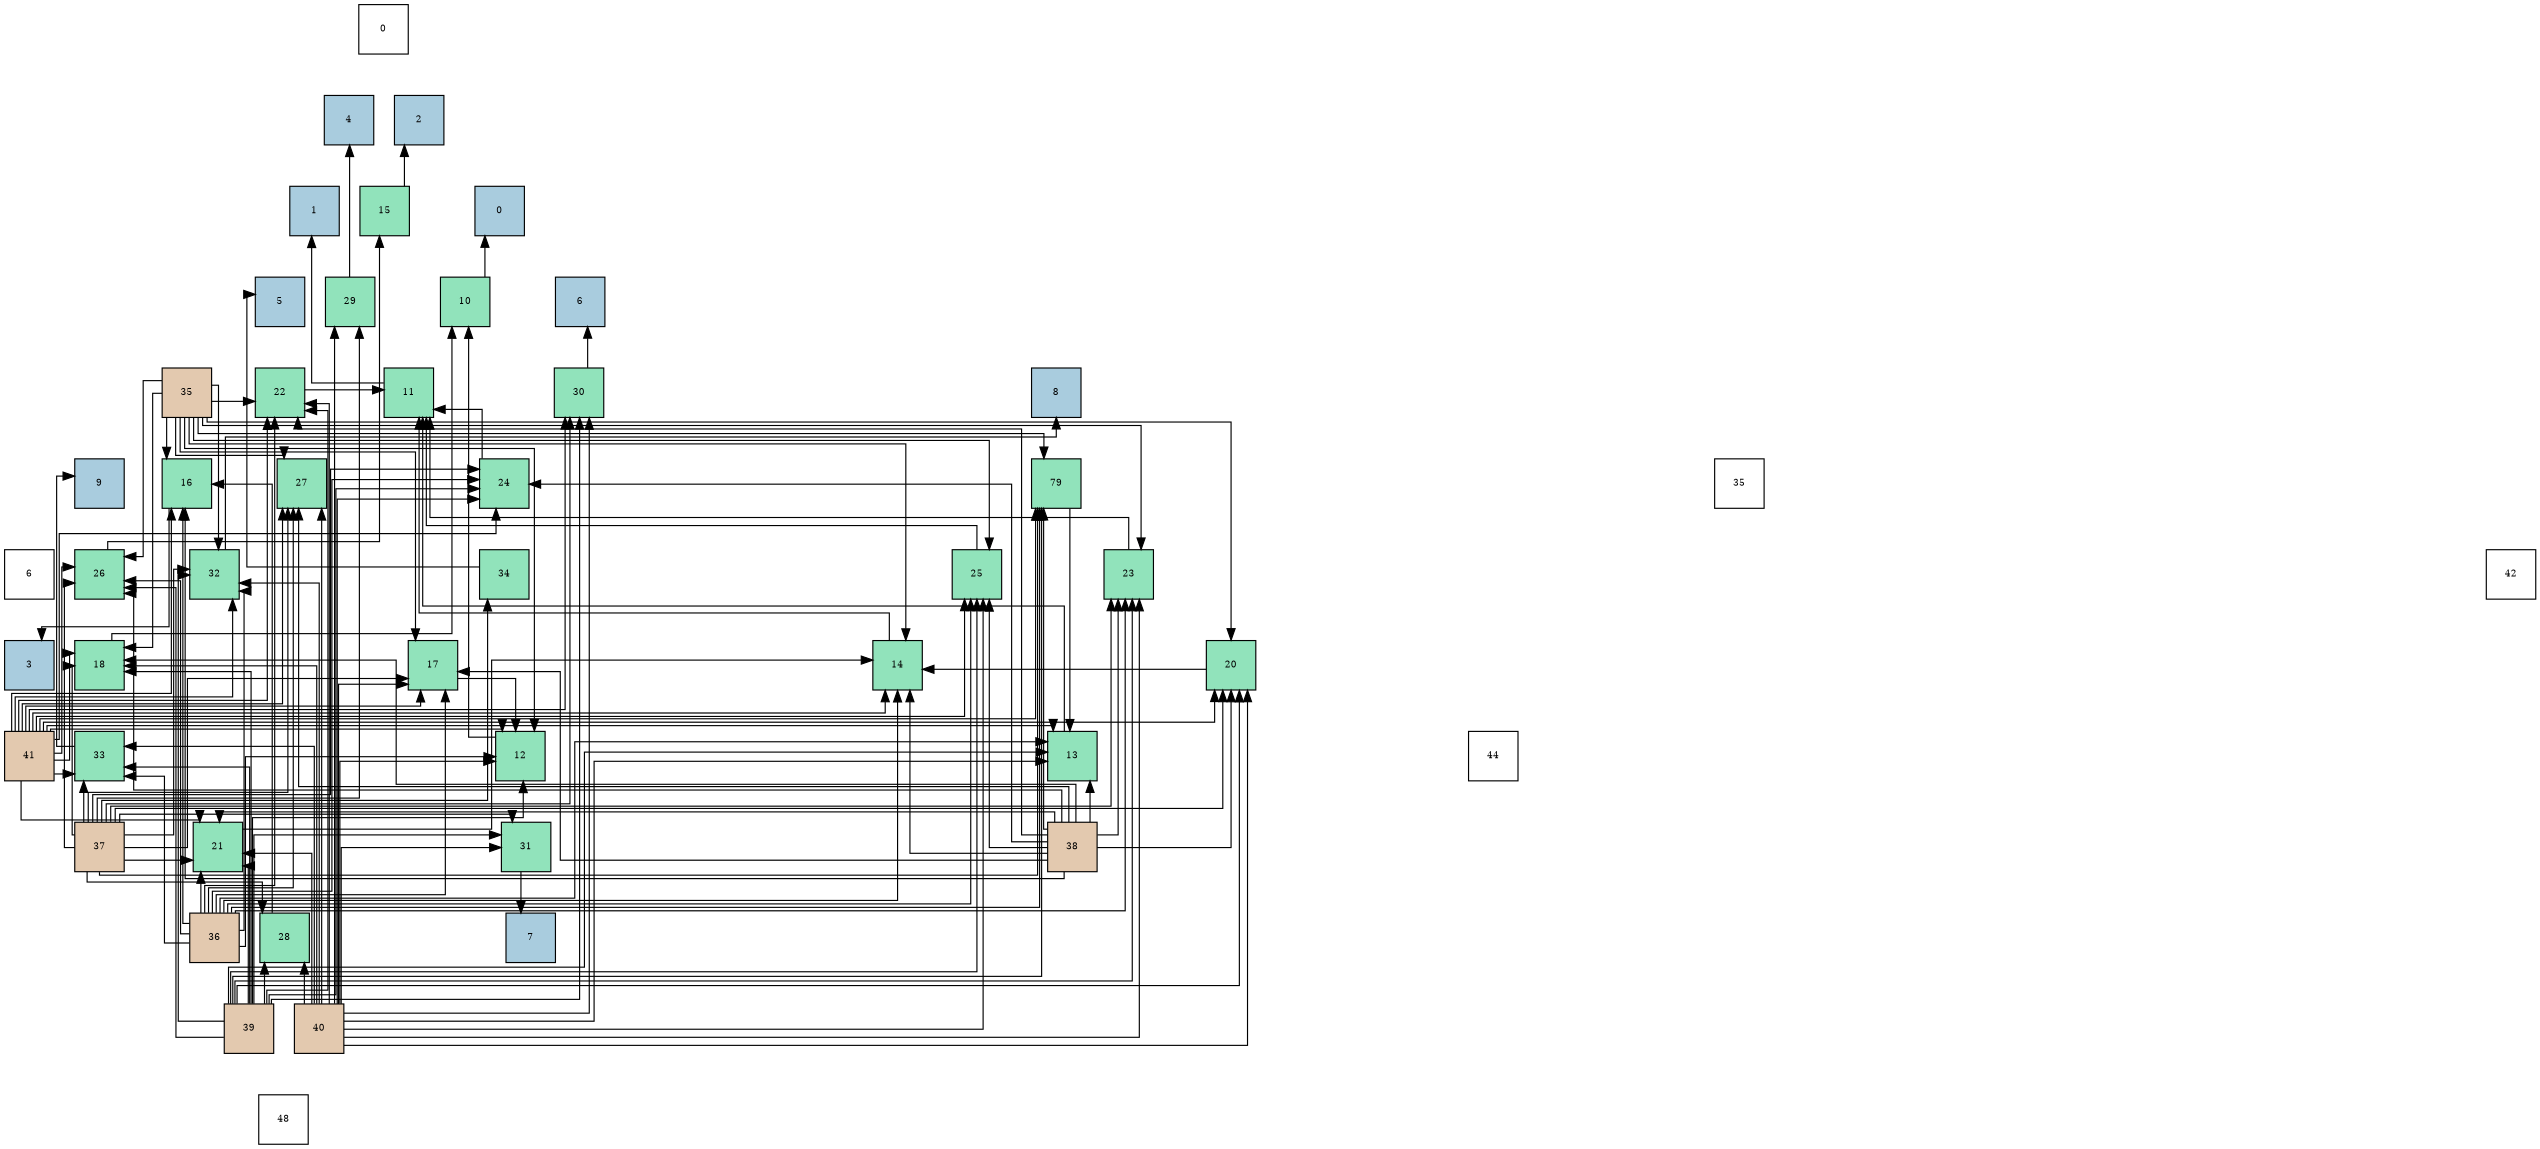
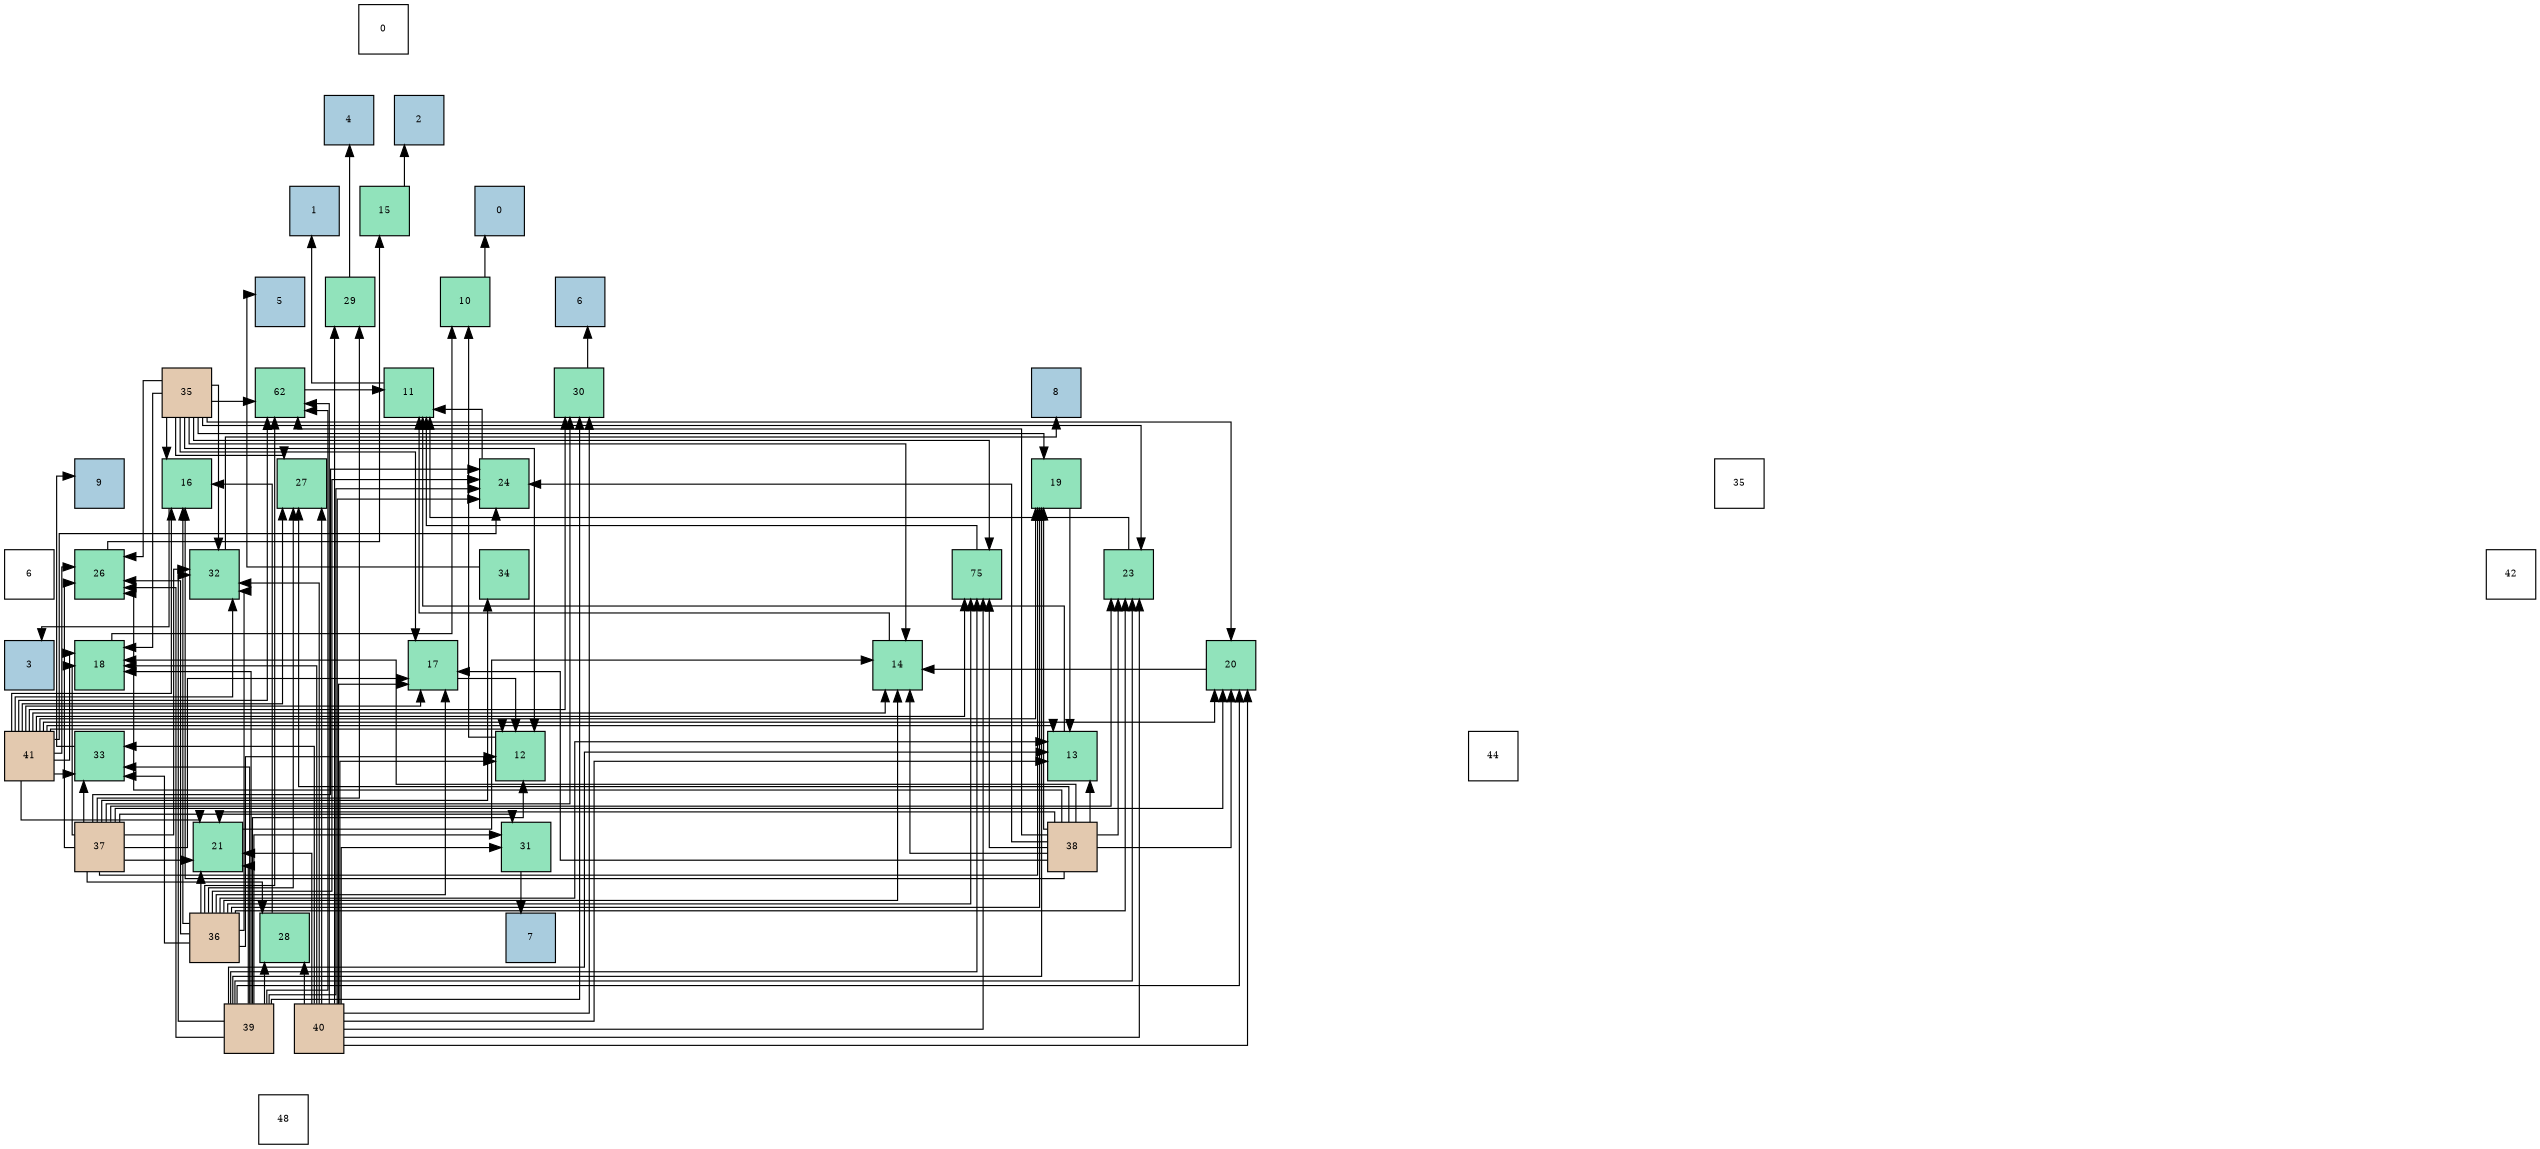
node "22": label "22" -> "62"
node "79": label "79" -> "19"
node "25": label "25" -> "75"
edge "37" -> "27": removed
